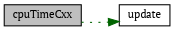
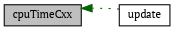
edge "cpuTimeCxx" -> "update": reversed
